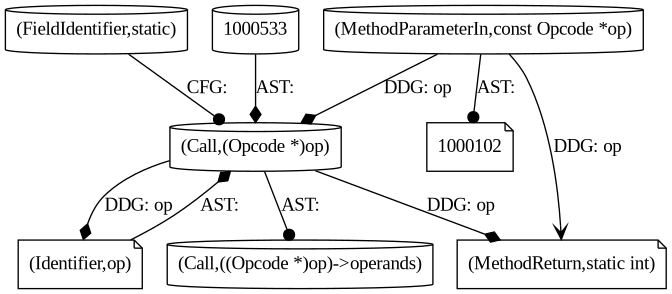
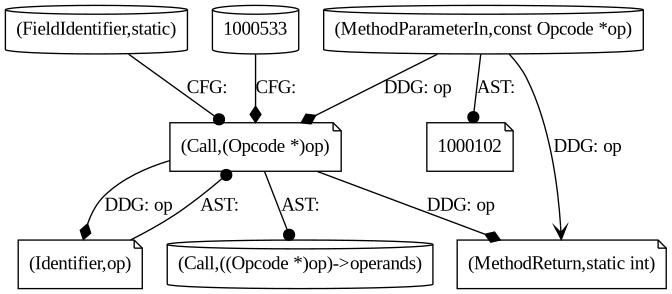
edge "1000533" -> "(Call,(Opcode *)op)": label "AST: " -> "CFG: "
node "(Call,(Opcode *)op)": shape cylinder -> note
edge "(Identifier,op)" -> "(Call,(Opcode *)op)": arrowhead diamond -> dot
